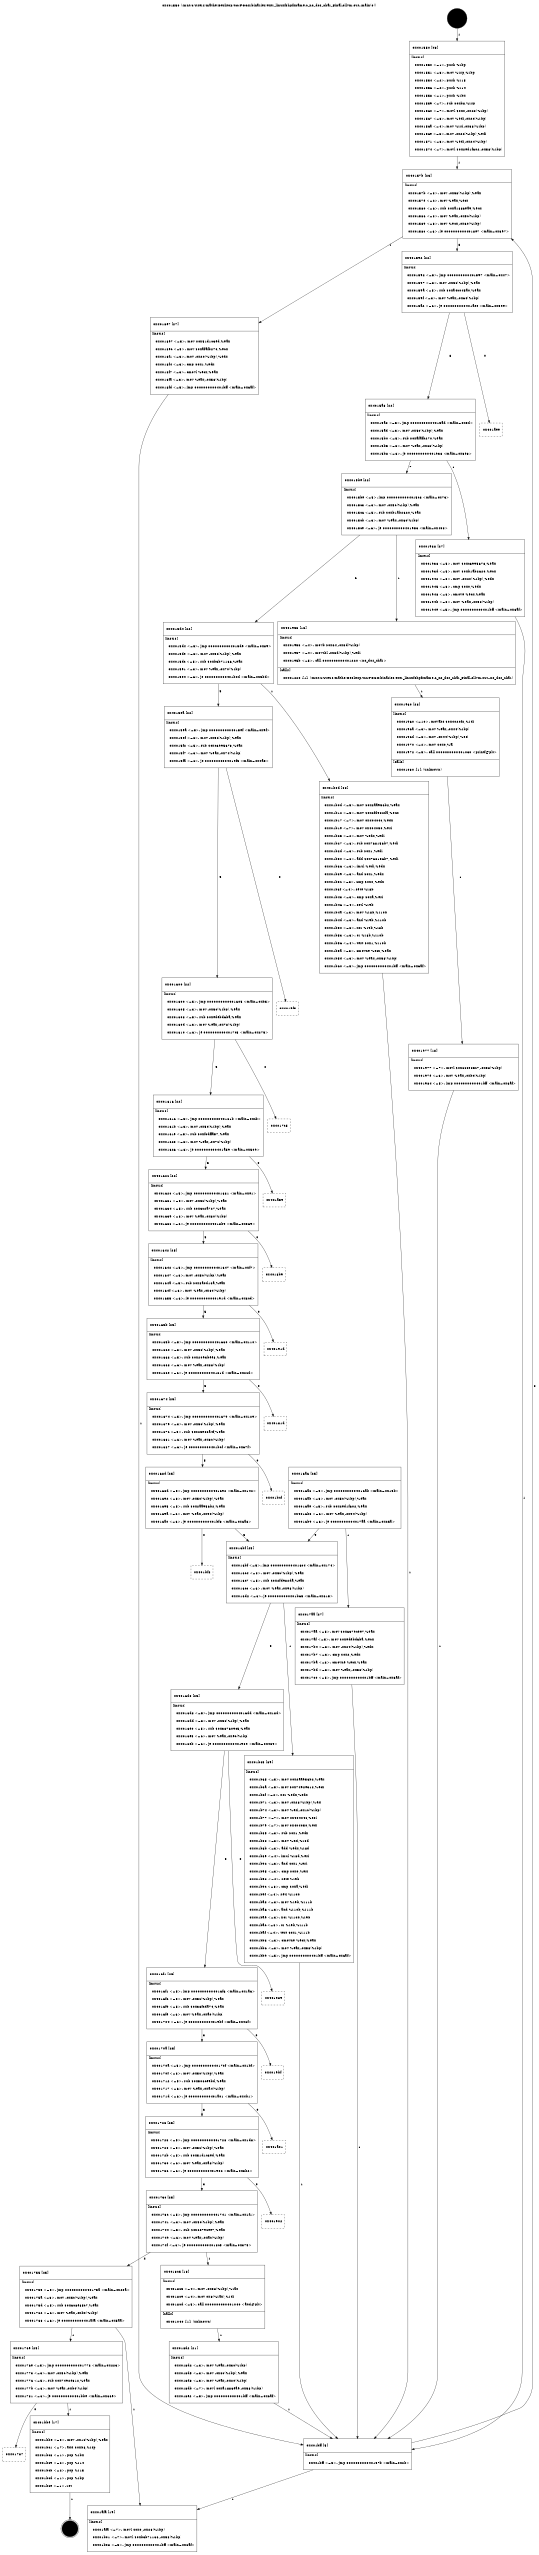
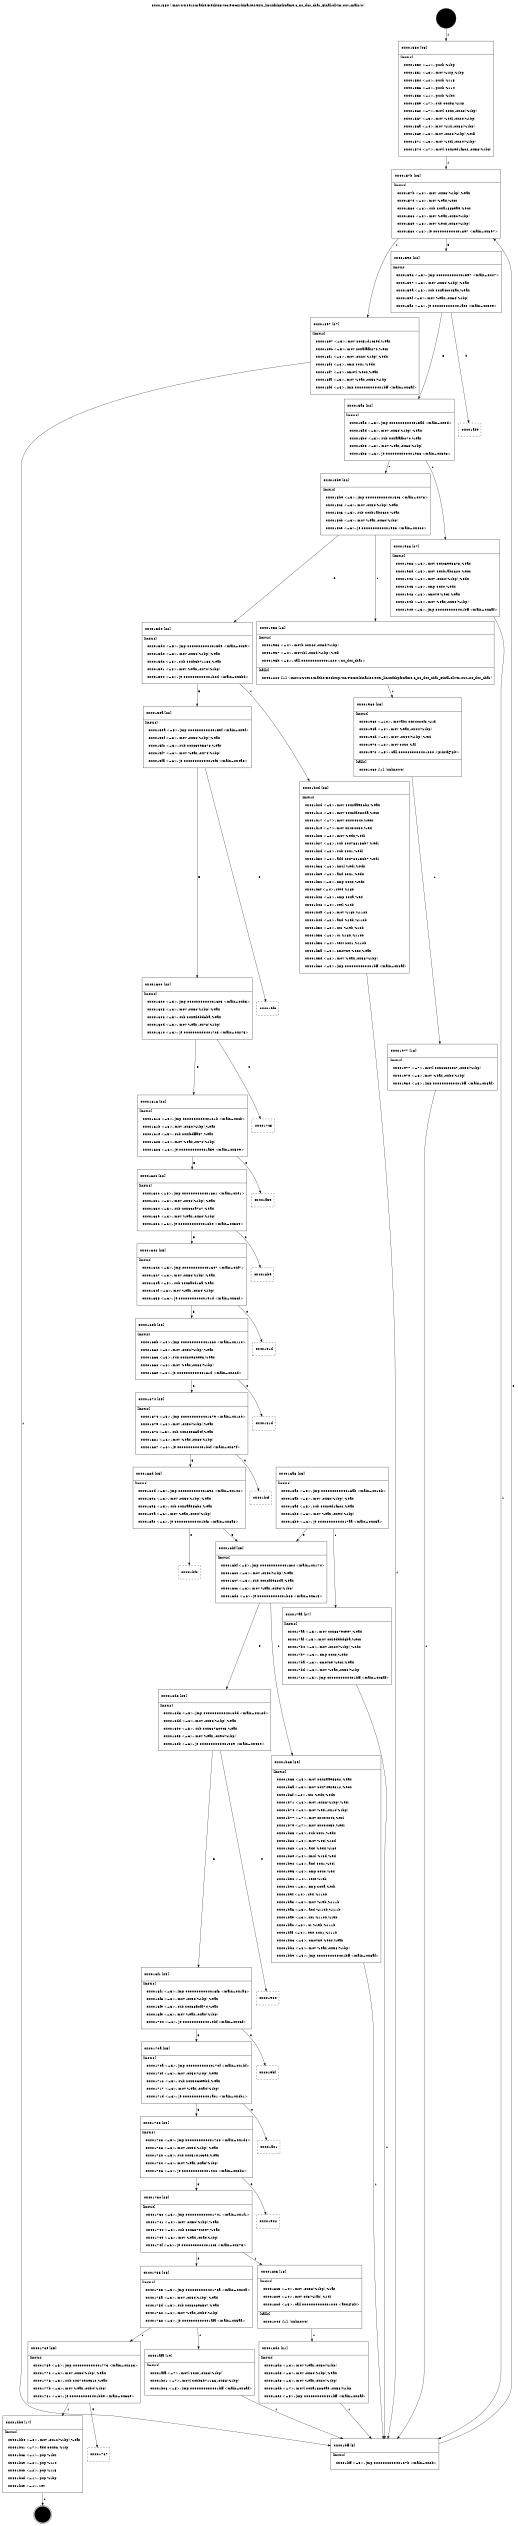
edge "0x401bff [5]" -> "0x401afa [19]": reversed
